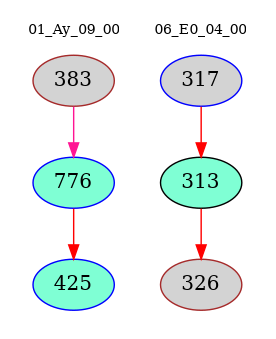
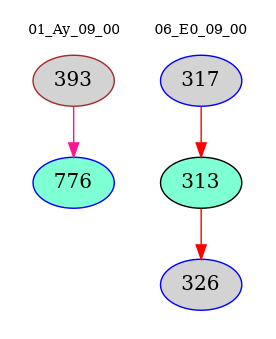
cluster "06_E0_04_00": label "06_E0_04_00" -> "06_E0_09_00"
node "383": label "383" -> "393"
node "425": removed
node "326": color brown -> blue
